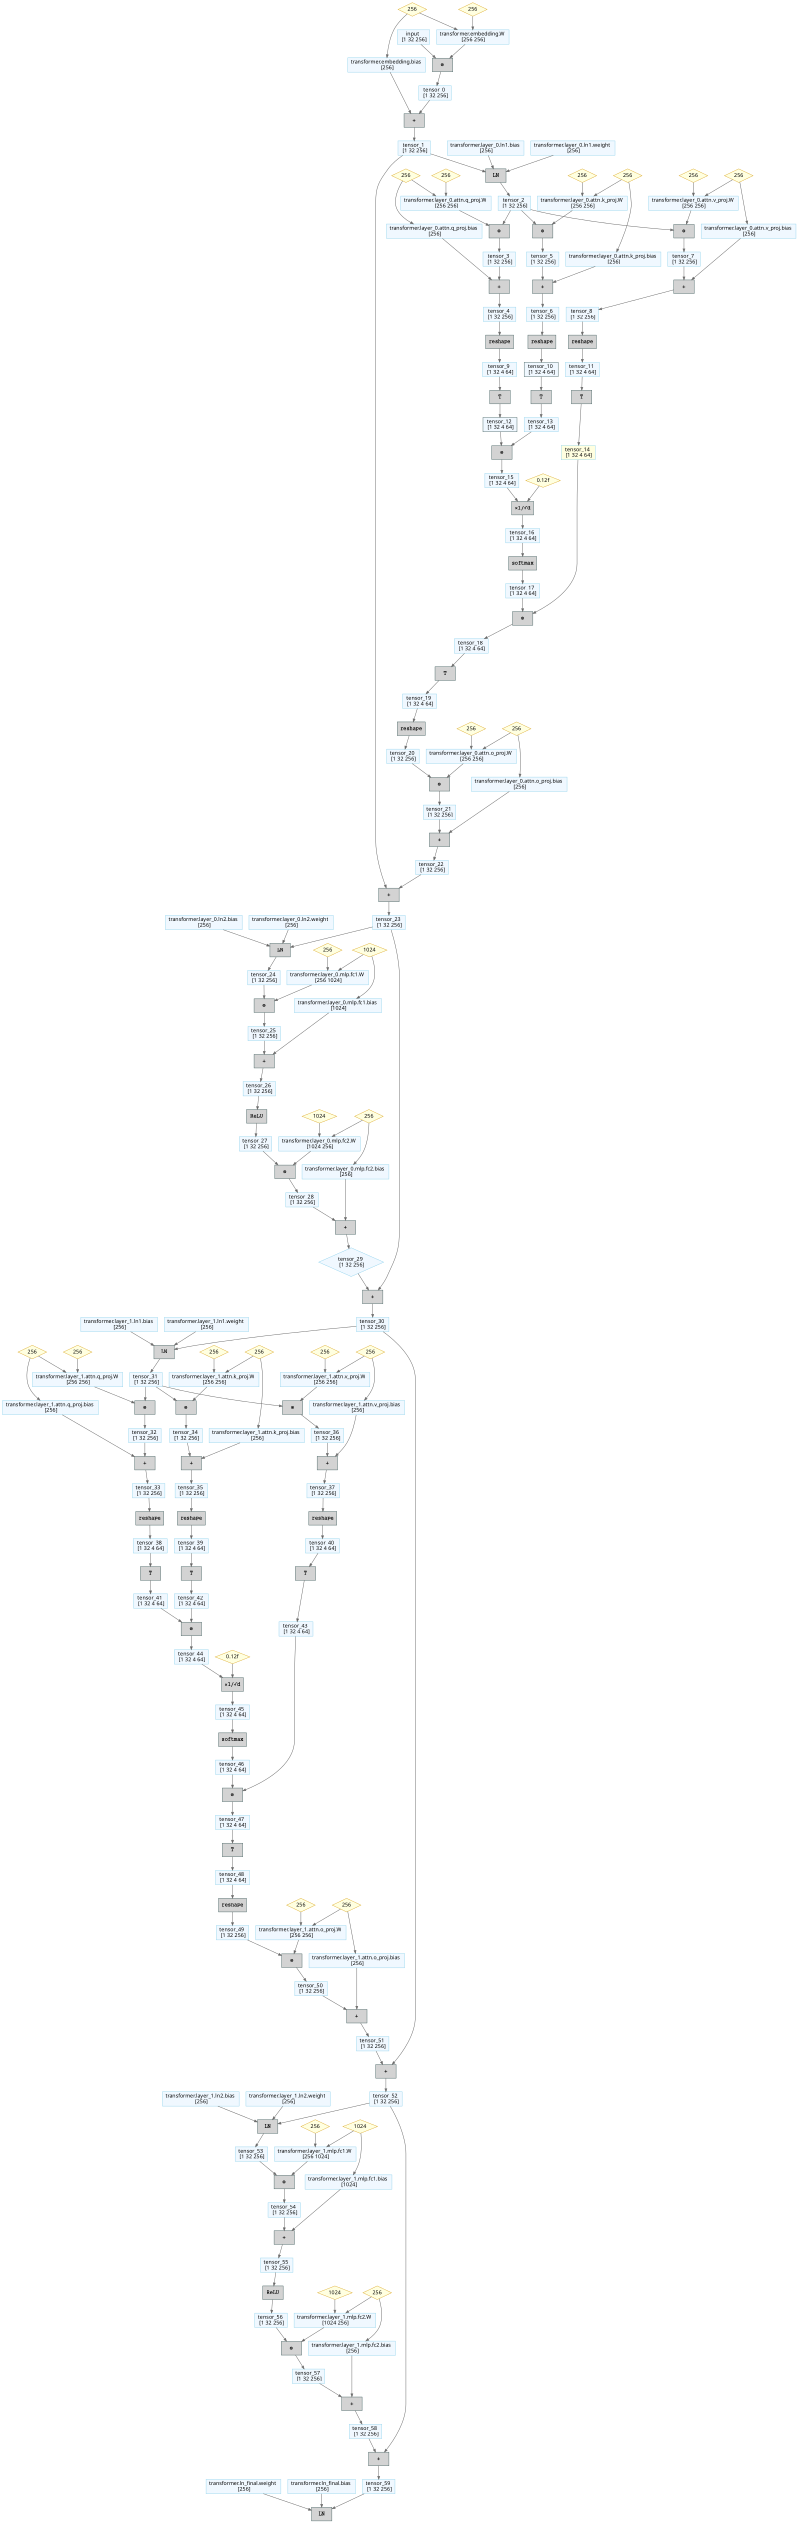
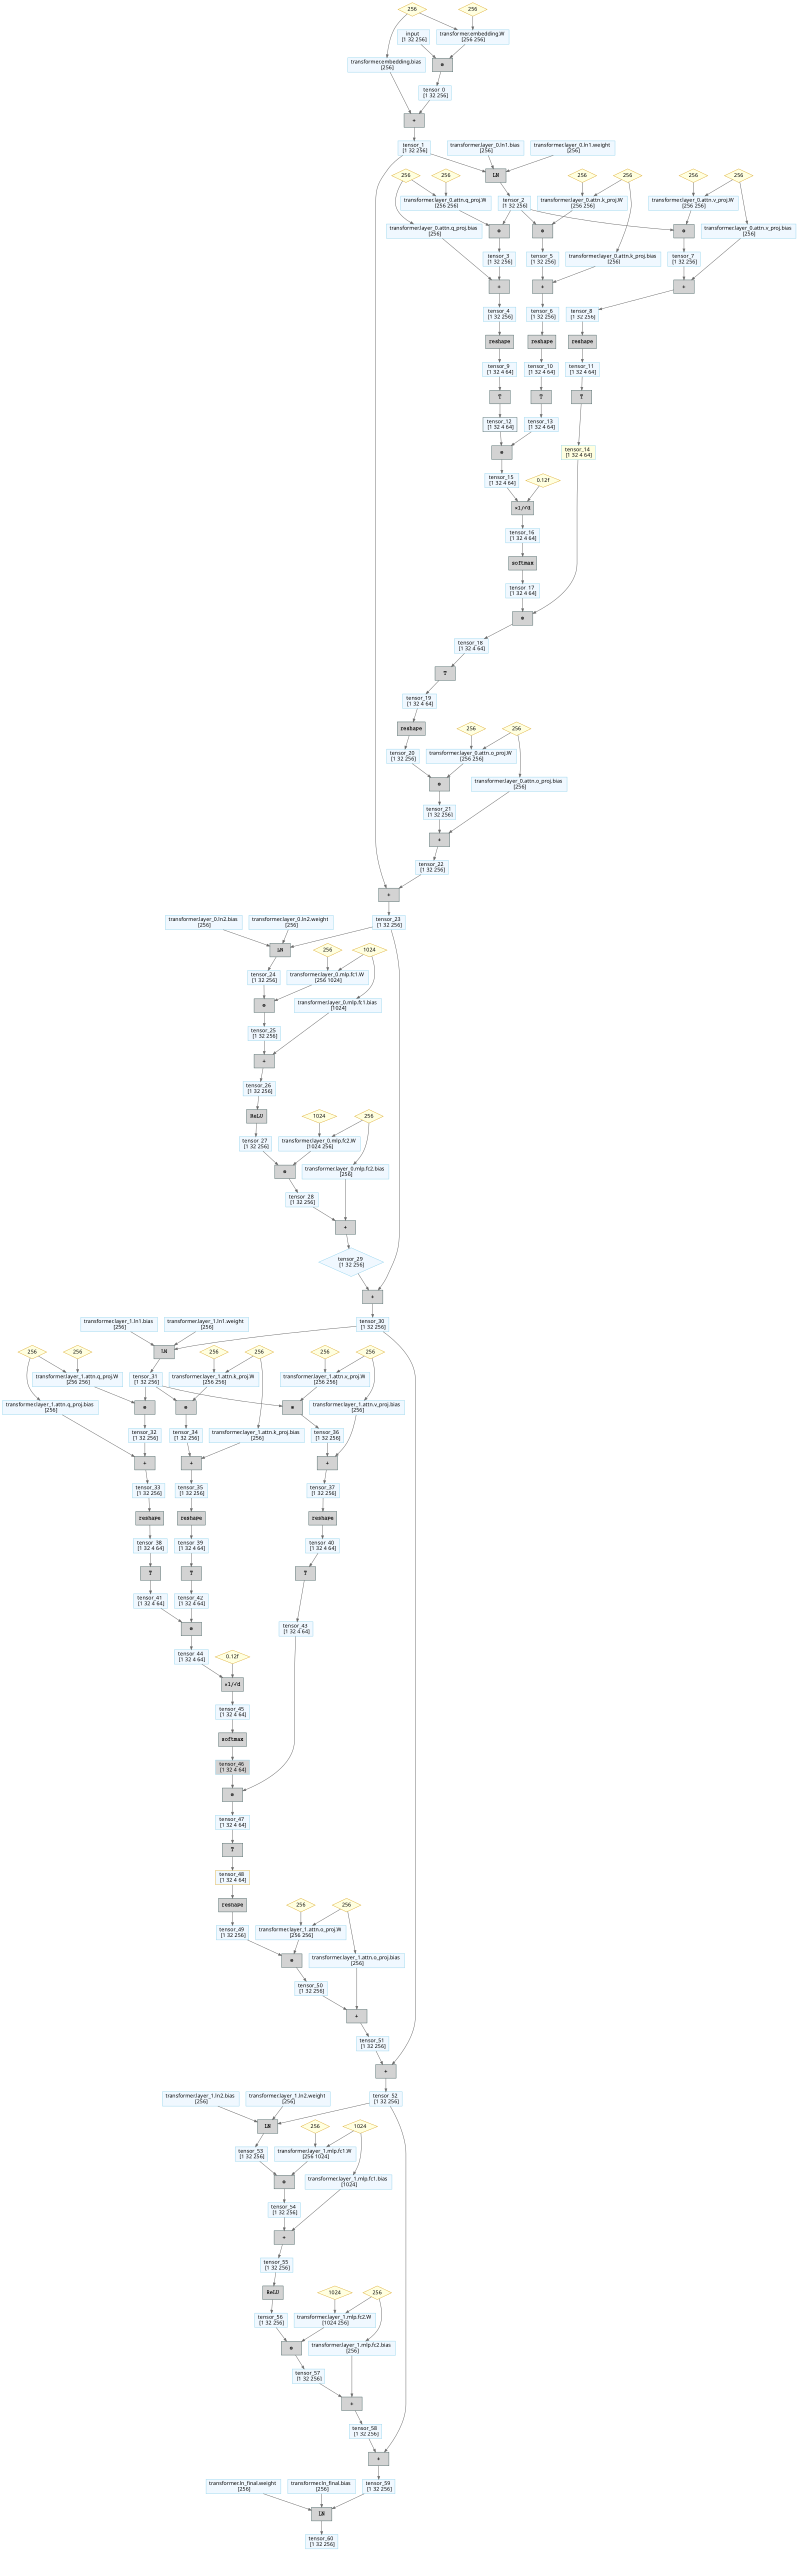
node "tensor_10 [1 32 4 64]": color darkslategray -> skyblue
node "tensor_46 [1 32 4 64]": fillcolor aliceblue -> lightgray
node "tensor_48 [1 32 4 64]": color skyblue -> goldenrod
node "tensor_60 [1 32 256]": added
